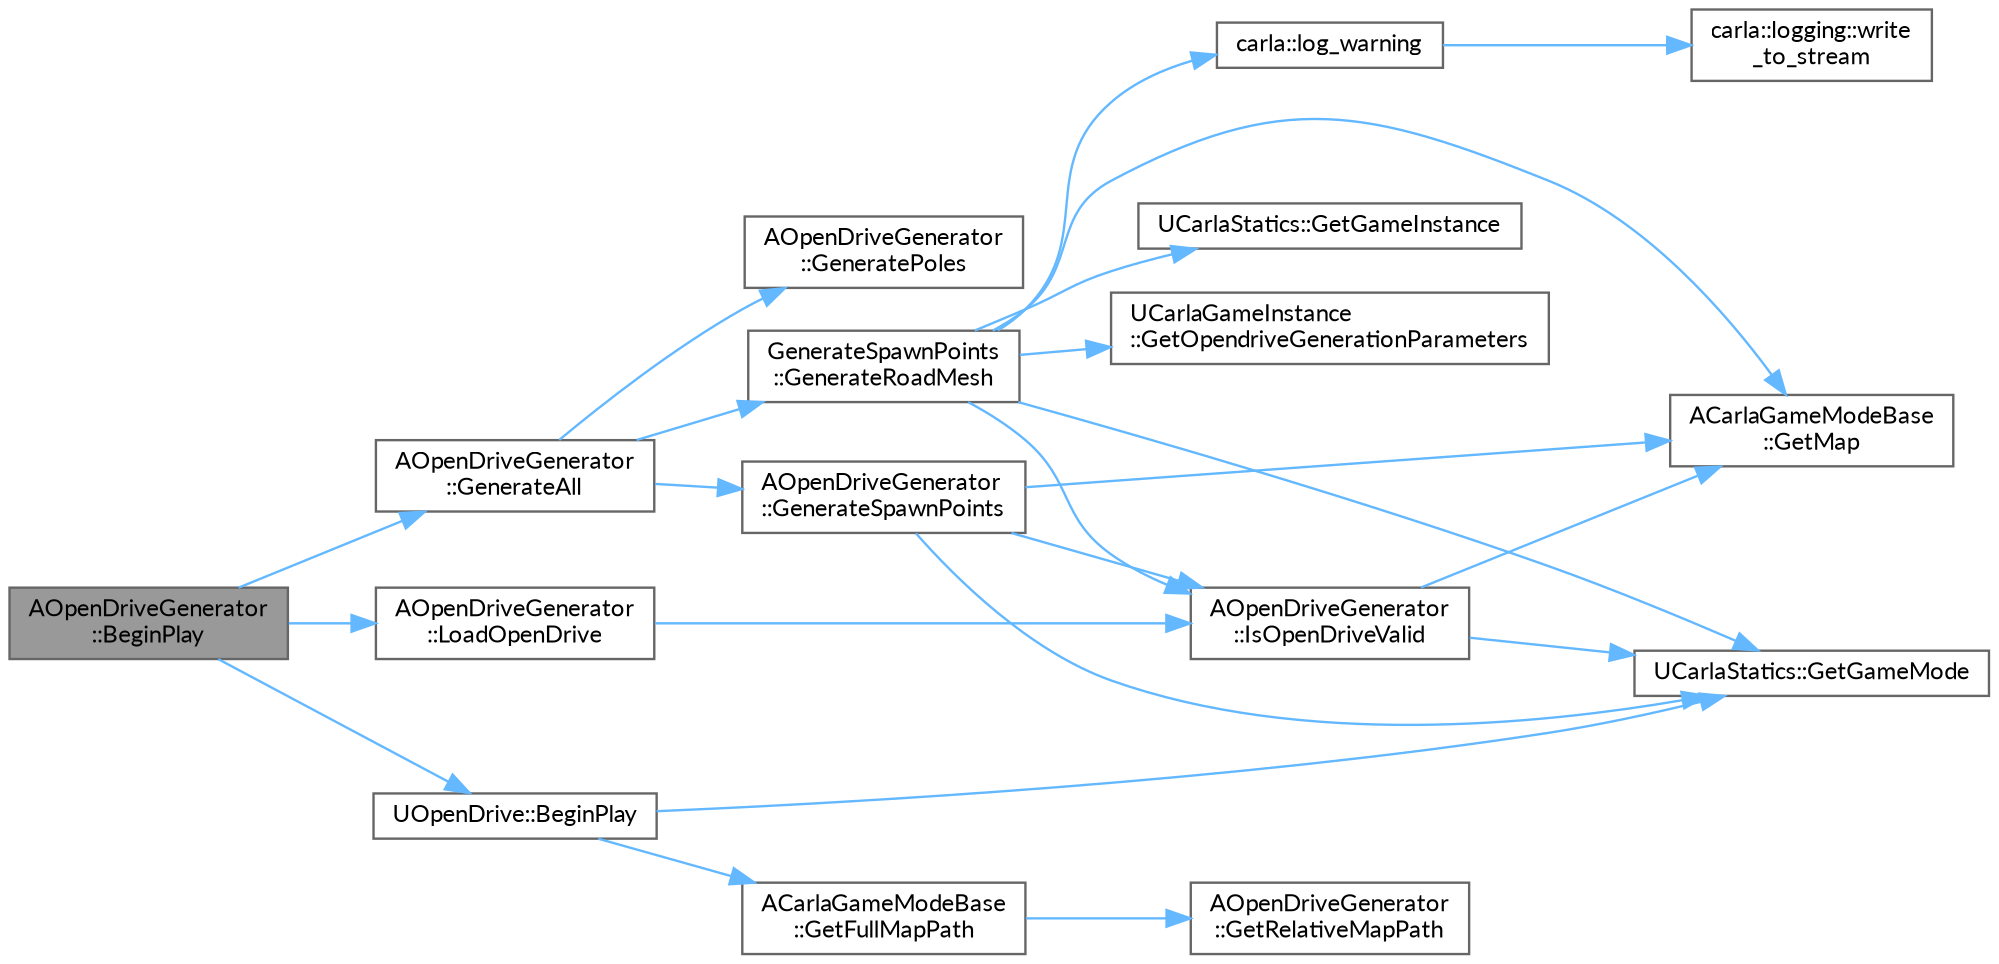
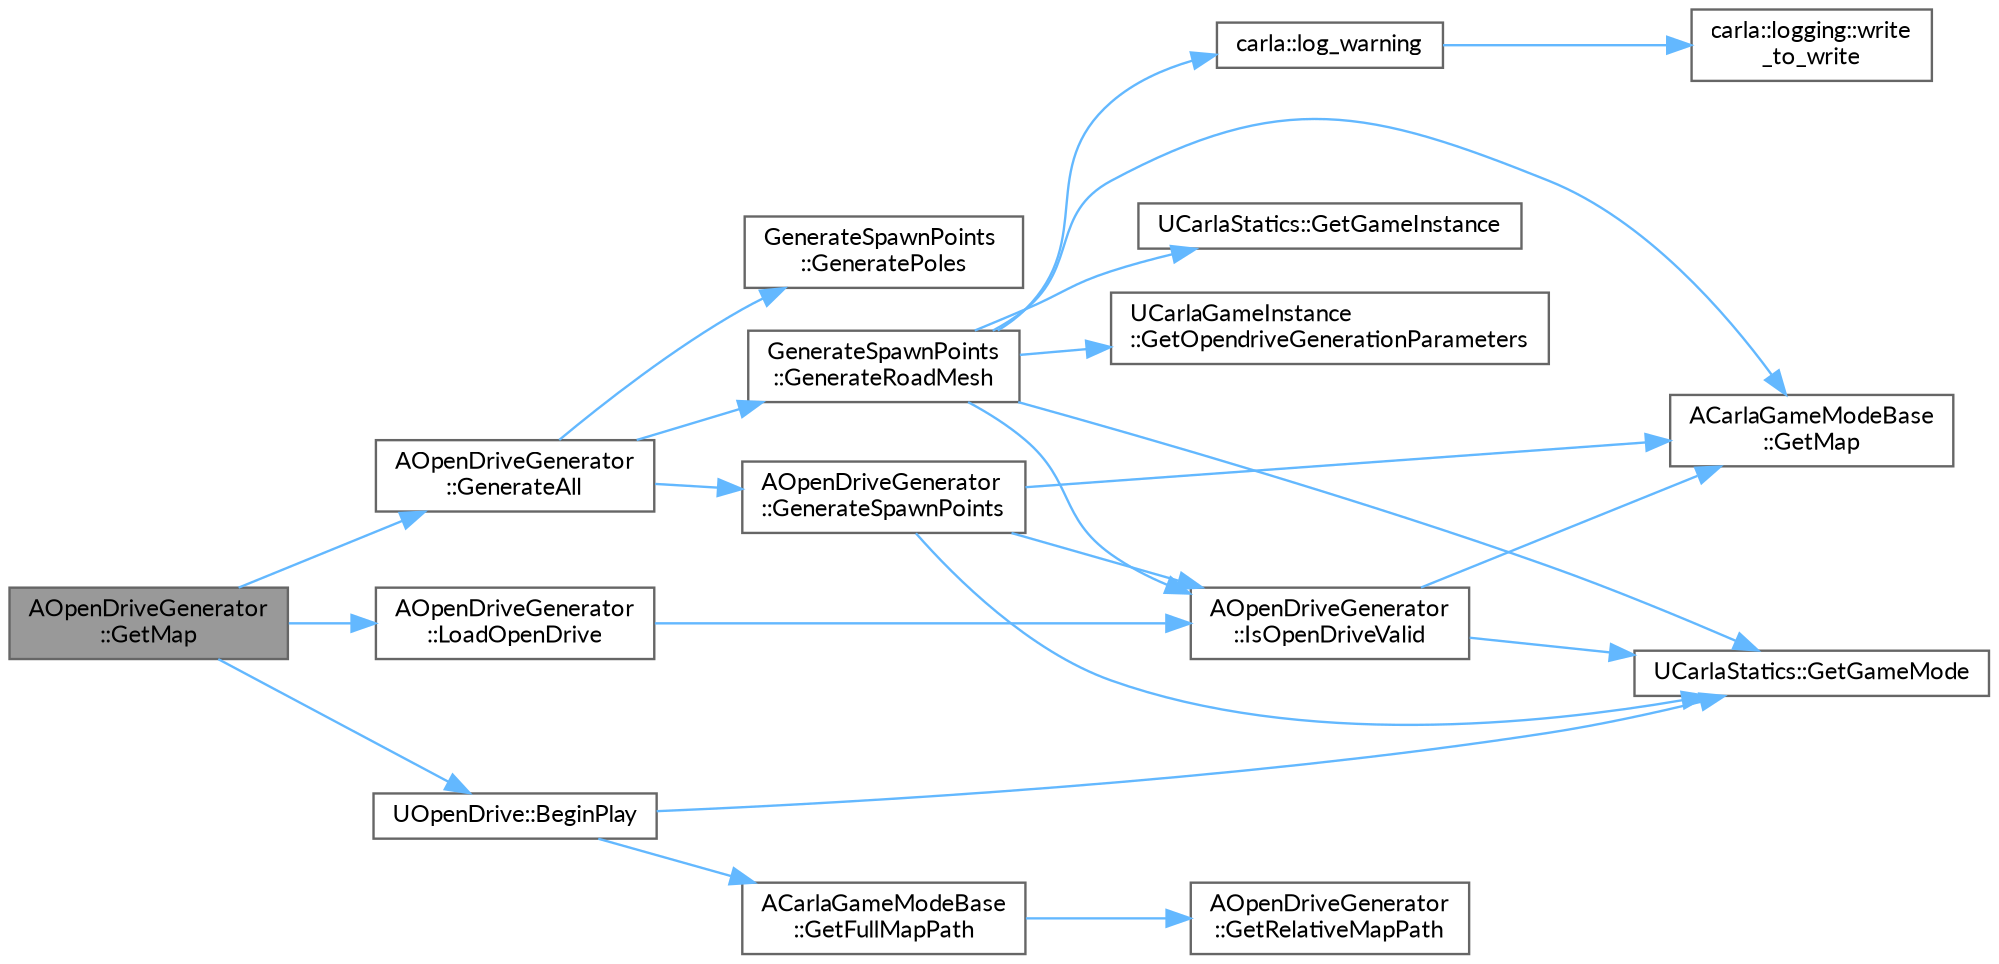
node "carla::logging::write _to_stream": label "carla::logging::write _to_stream" -> "carla::logging::write _to_write"
node "AOpenDriveGenerator ::GeneratePoles": label "AOpenDriveGenerator ::GeneratePoles" -> "GenerateSpawnPoints ::GeneratePoles"
node "AOpenDriveGenerator ::BeginPlay": label "AOpenDriveGenerator ::BeginPlay" -> "AOpenDriveGenerator ::GetMap"
